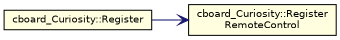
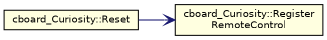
node "cboard_Curiosity::Register": label "cboard_Curiosity::Register" -> "cboard_Curiosity::Reset"
